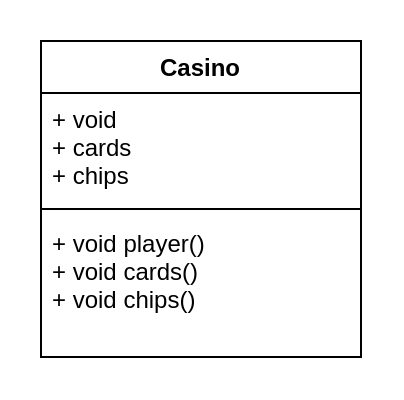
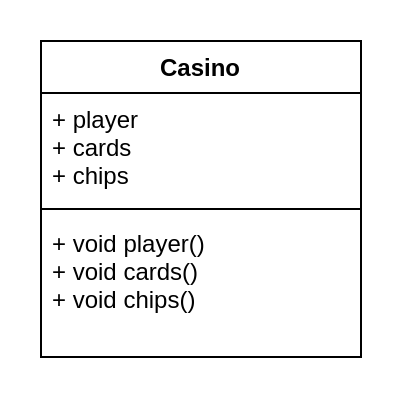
node "+ void + cards + chips": label "+ void + cards + chips" -> "+ player + cards + chips"
